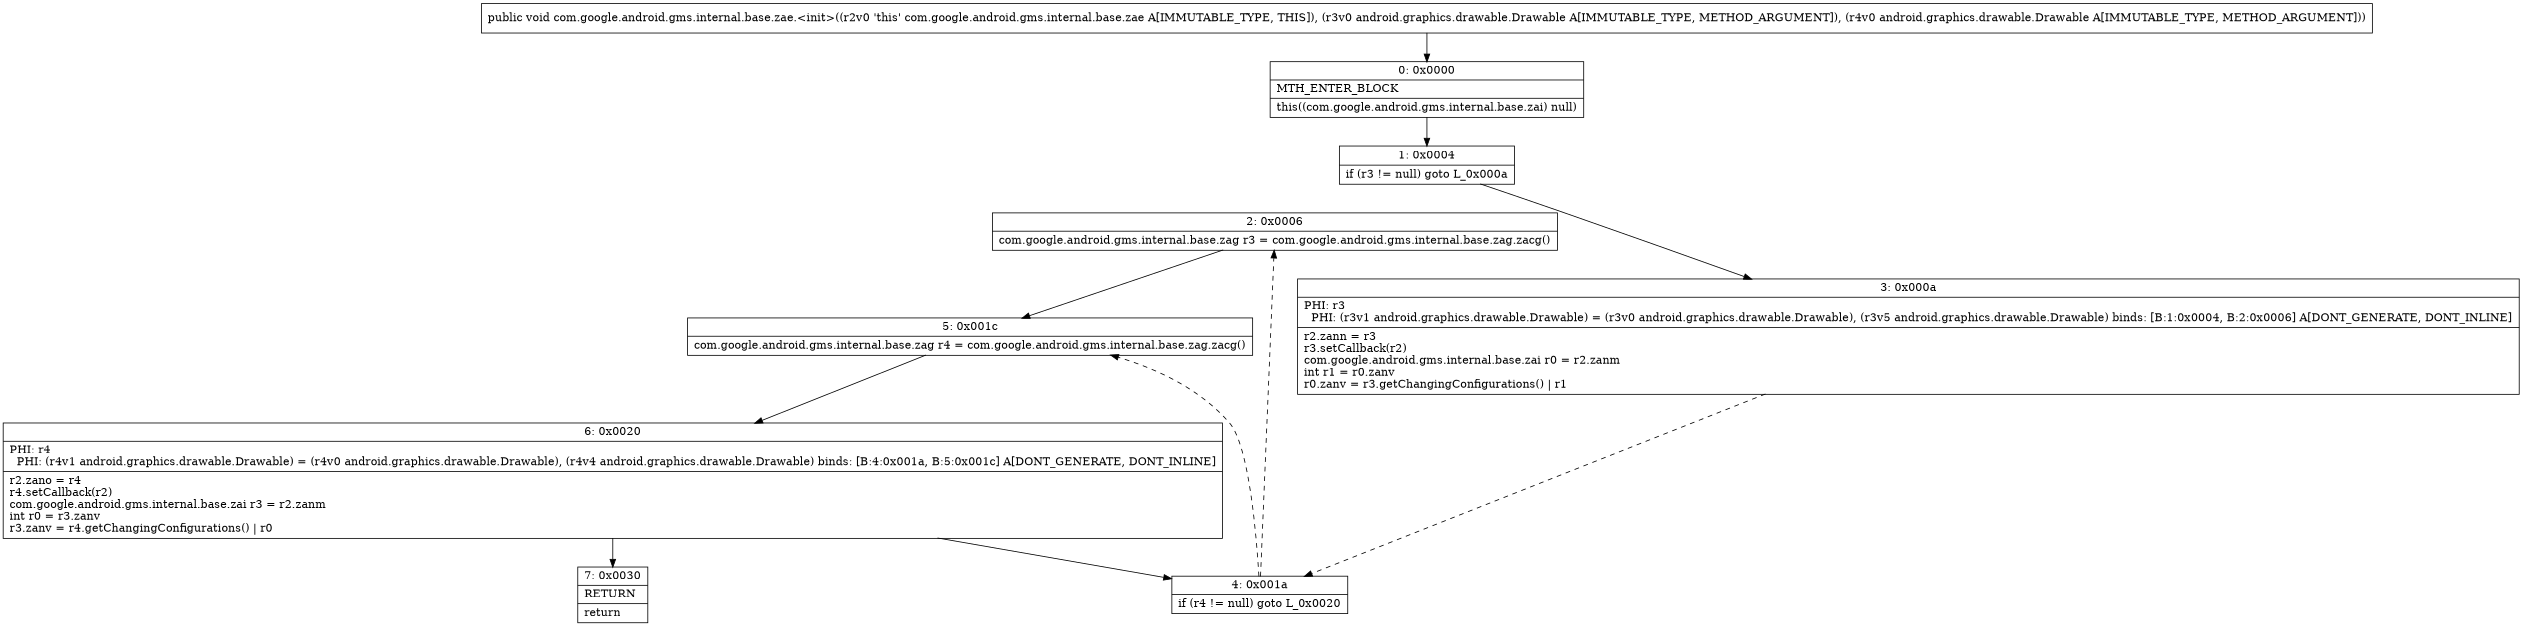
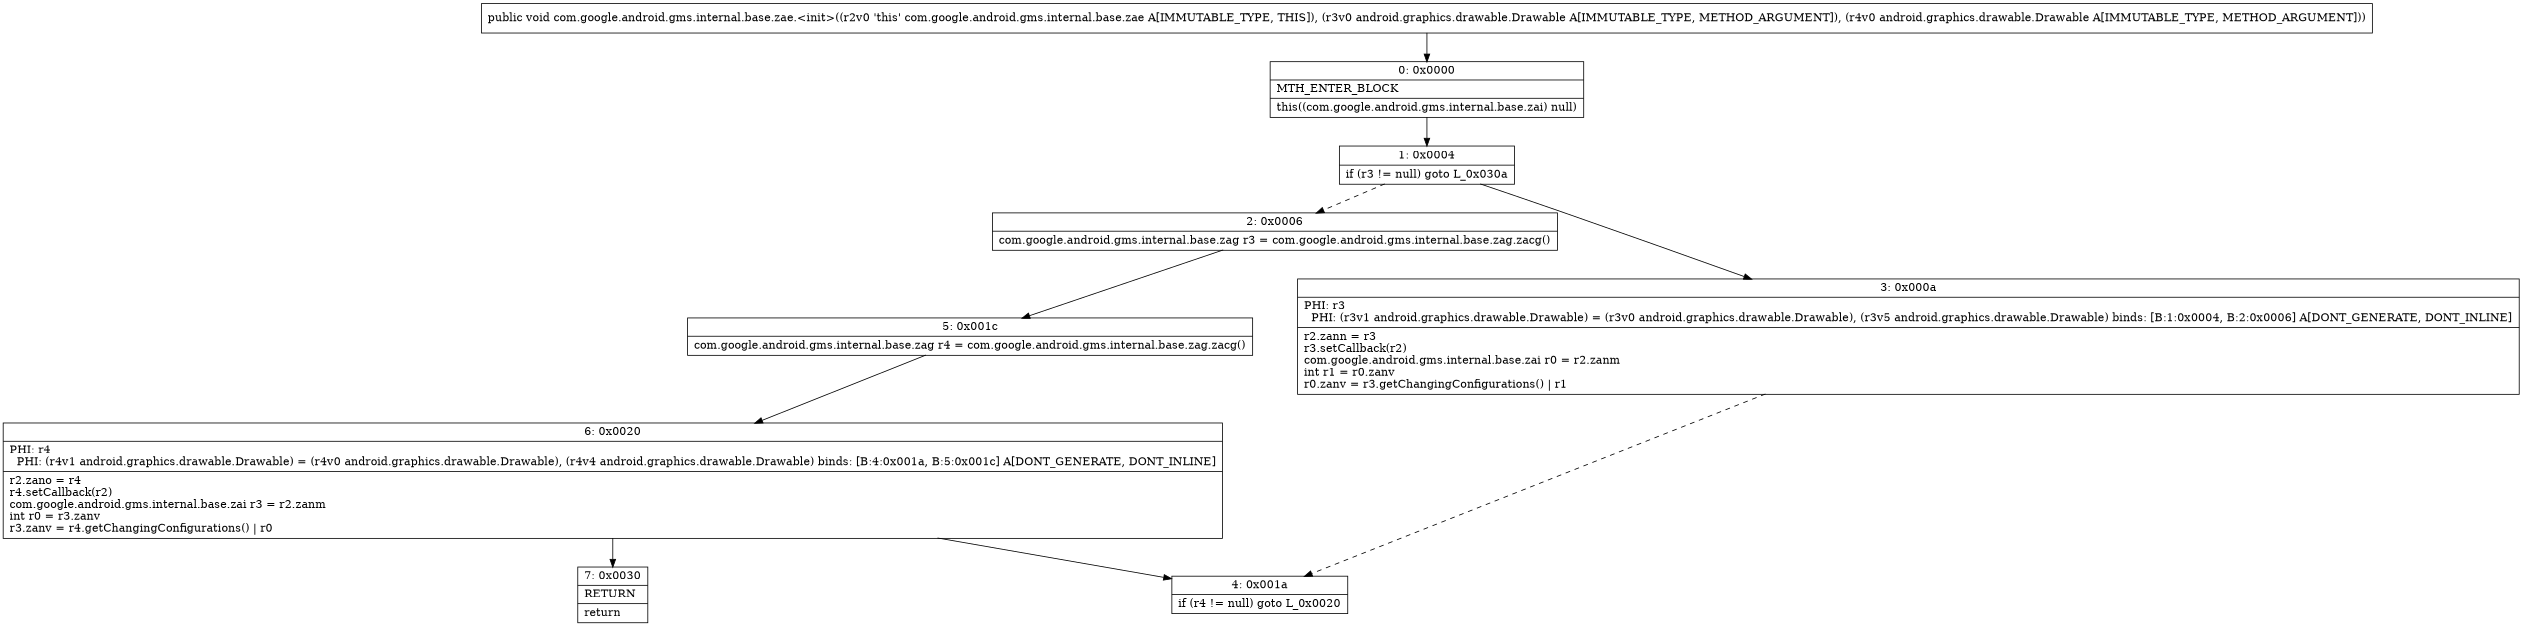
node "1: 0x0004": text "if (r3 != null) goto L_0x000a" -> "if (r3 != null) goto L_0x030a"
edge "4: 0x001a" -> "2: 0x0006": now "1: 0x0004" -> "2: 0x0006"
edge "4: 0x001a" -> "5: 0x001c": removed
